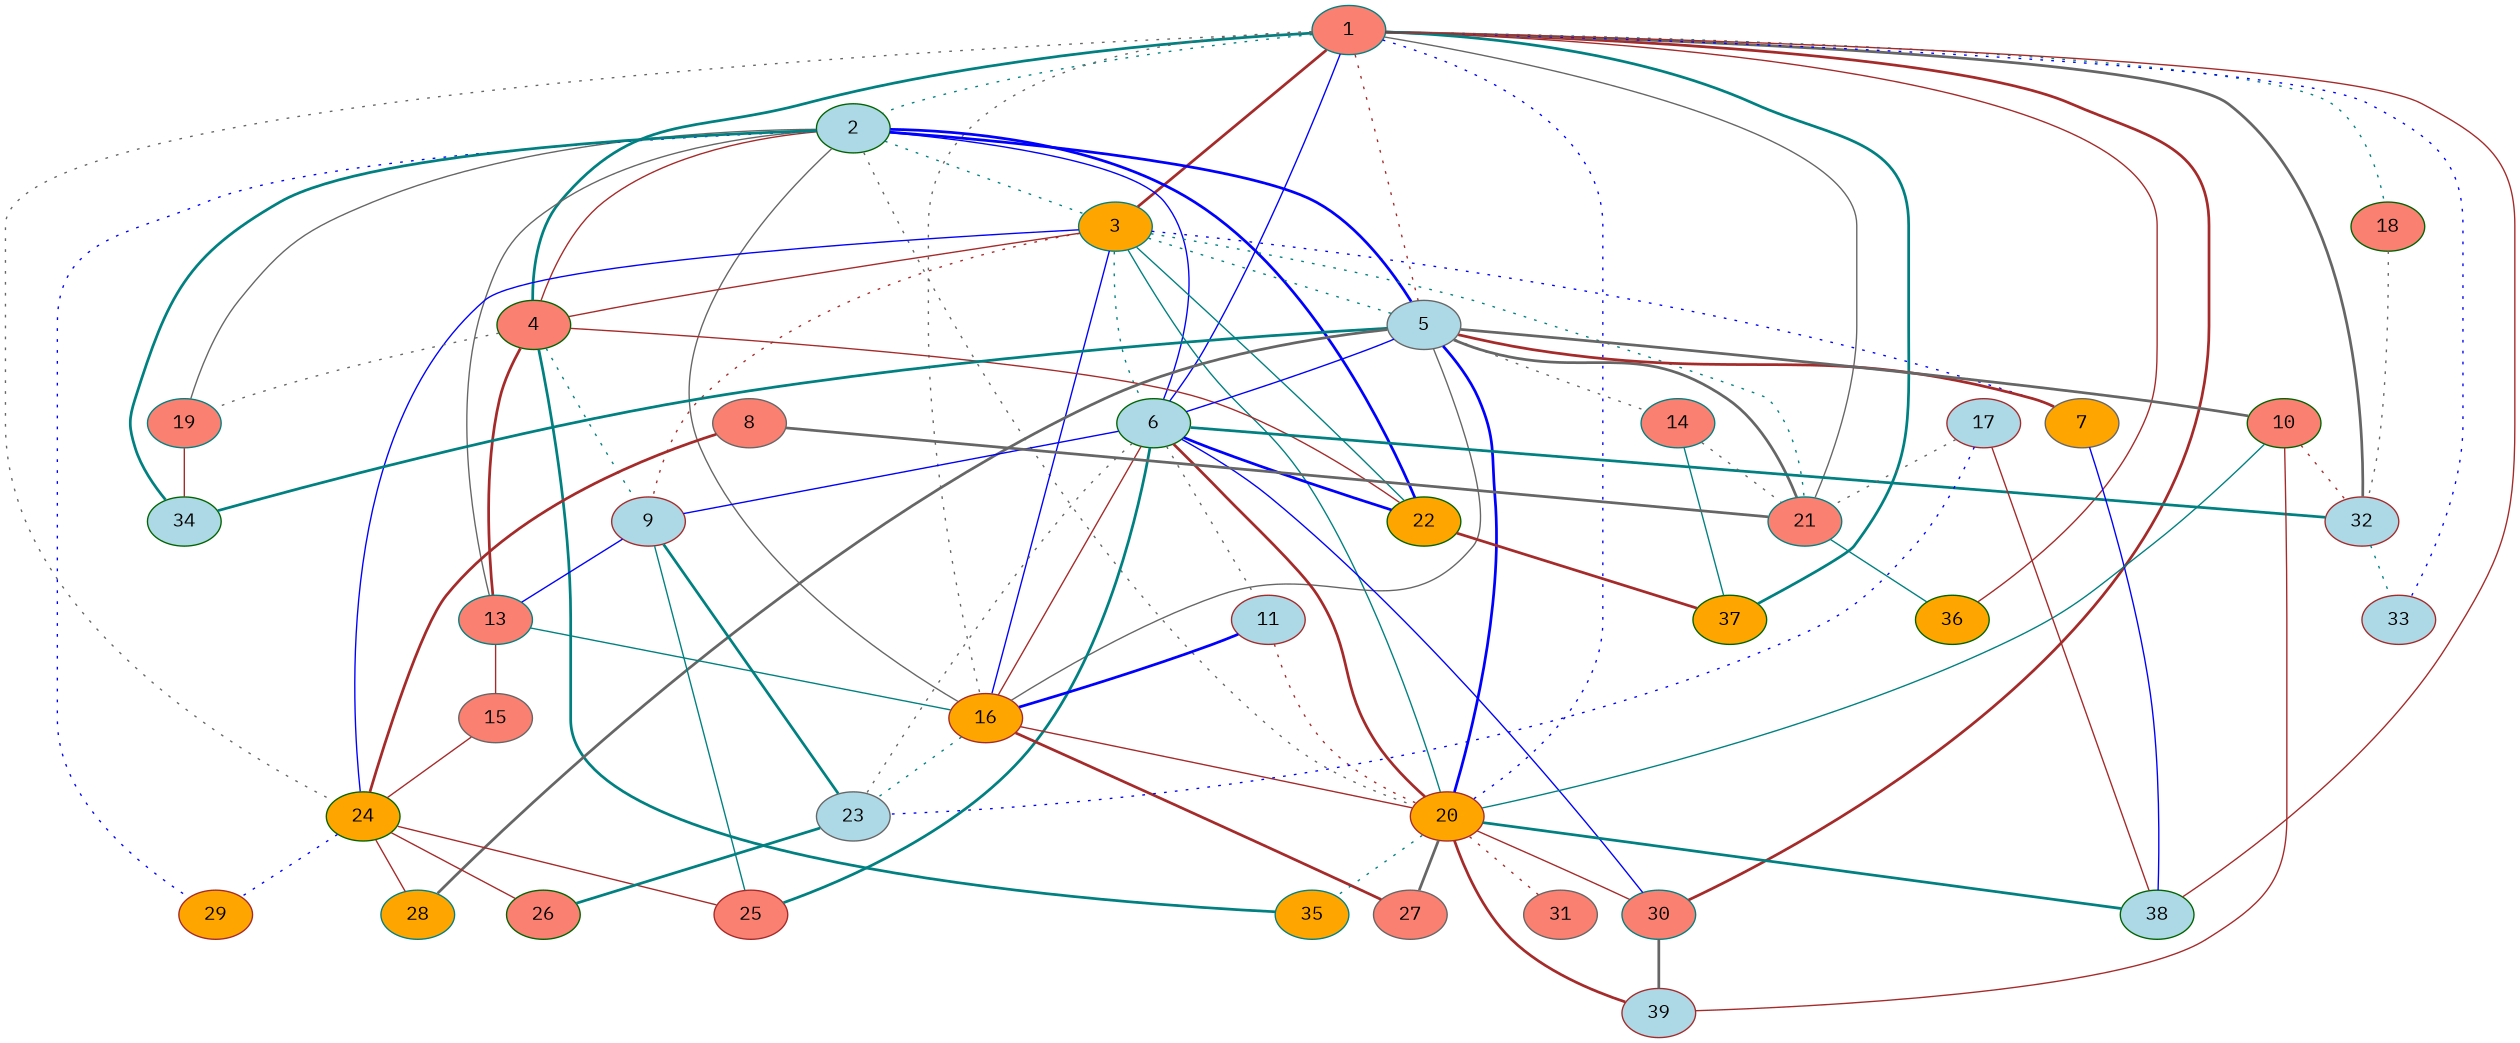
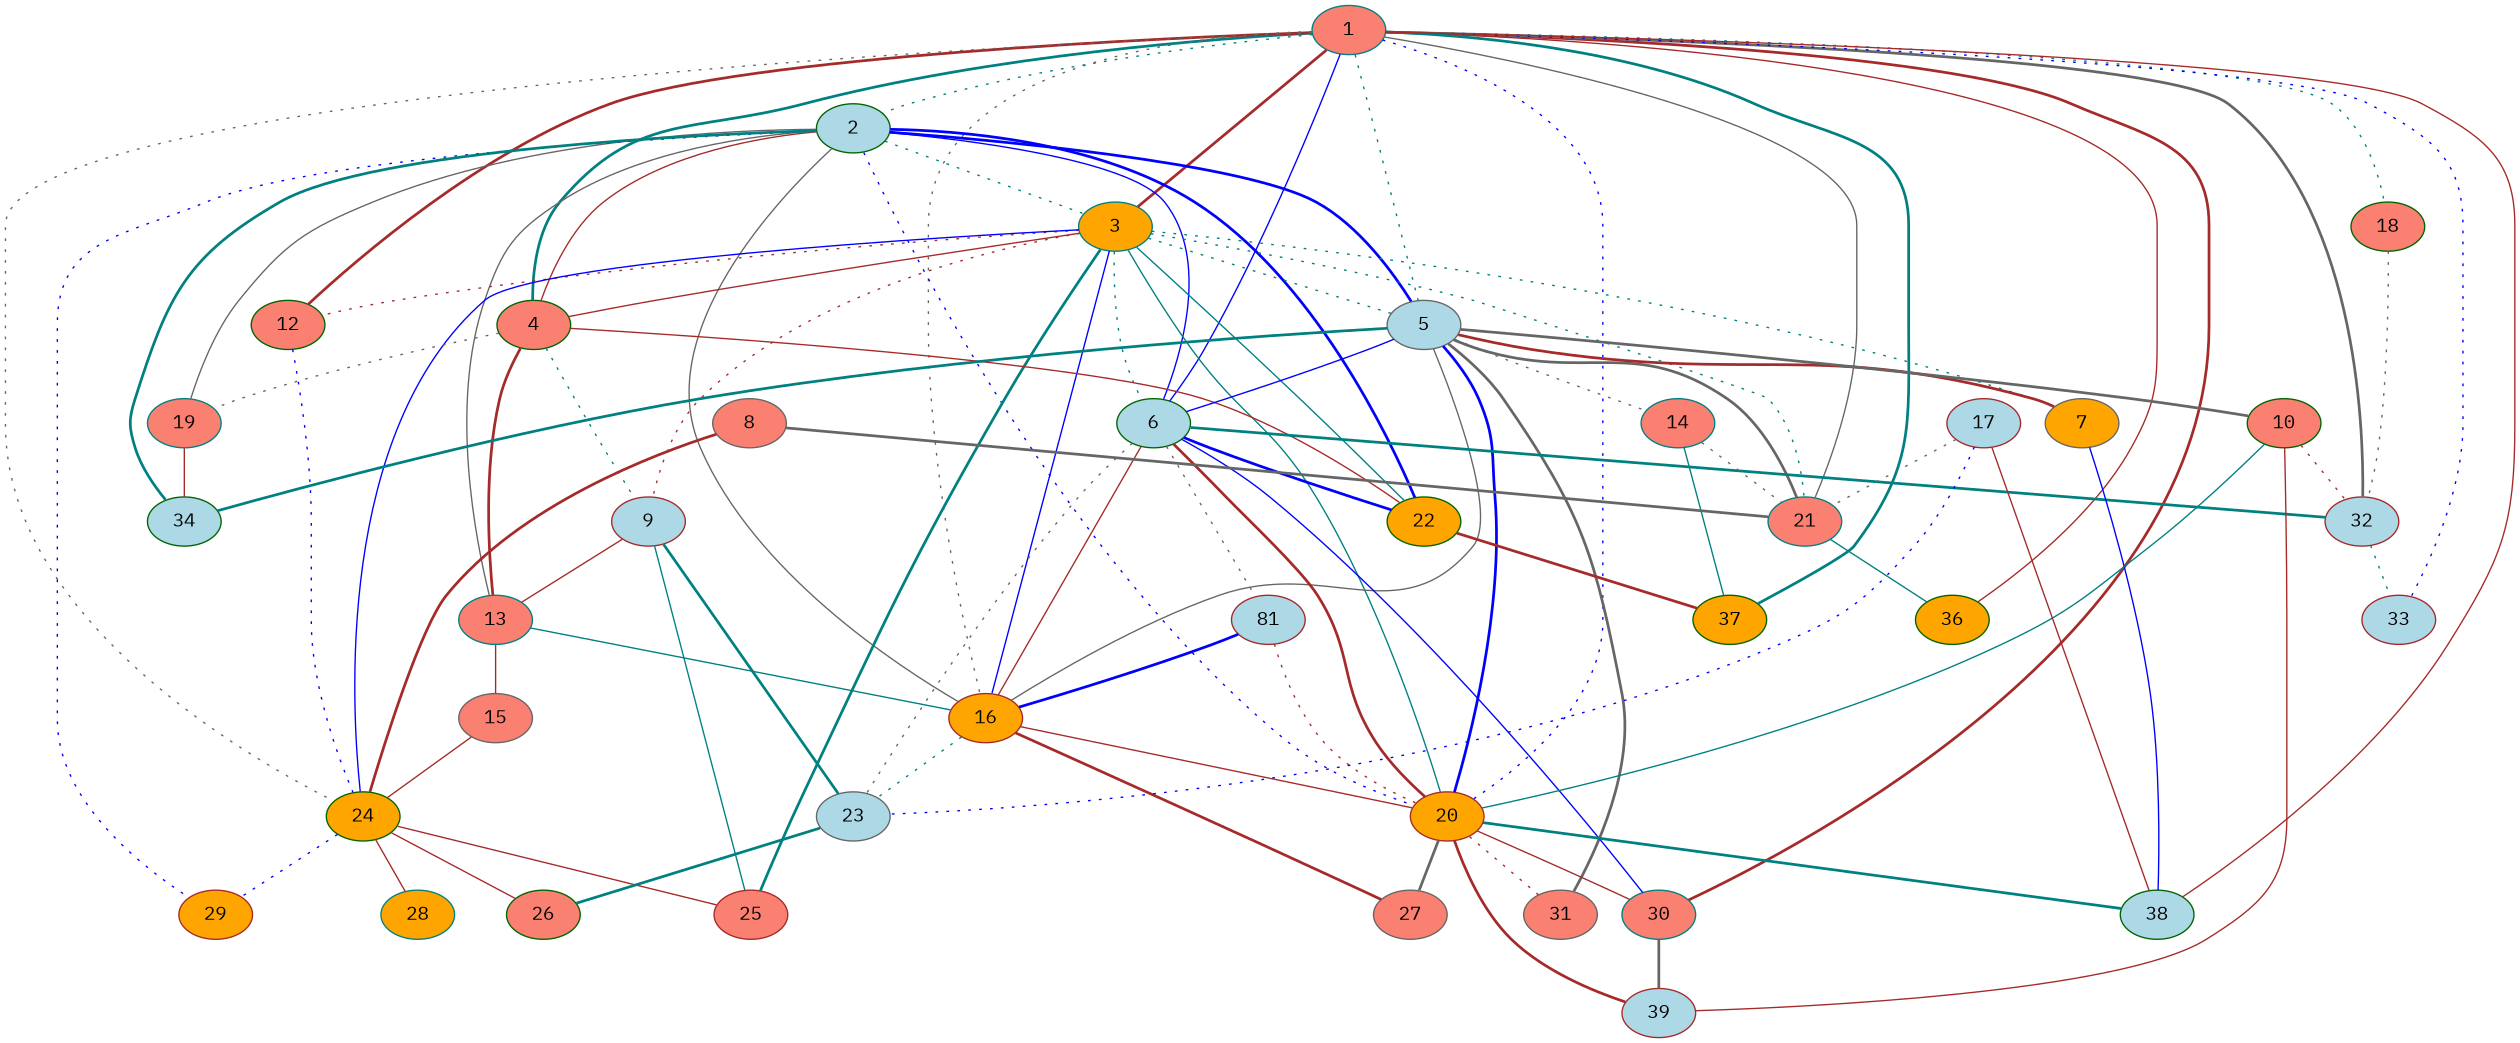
edge "1" -- "5": color brown -> teal
edge "3" -- "7": color blue -> teal
node "12": added
edge "6" -- "9": removed
edge "5" -- "28": now "5" -- "31"
edge "2" -- "20": color gray40 -> blue
edge "9" -- "13": color blue -> brown
node "11": label "11" -> "81"
edge "6" -- "25": now "3" -- "25"
node "35": removed
